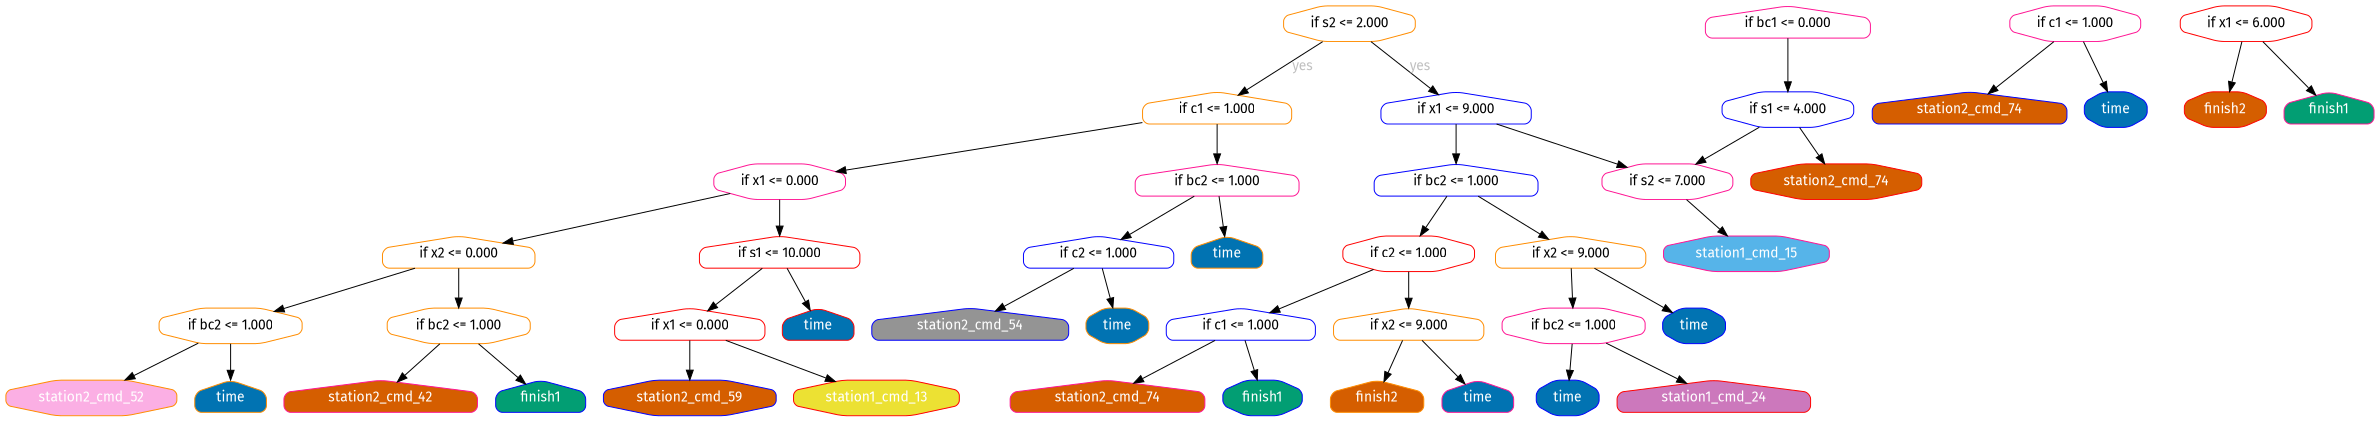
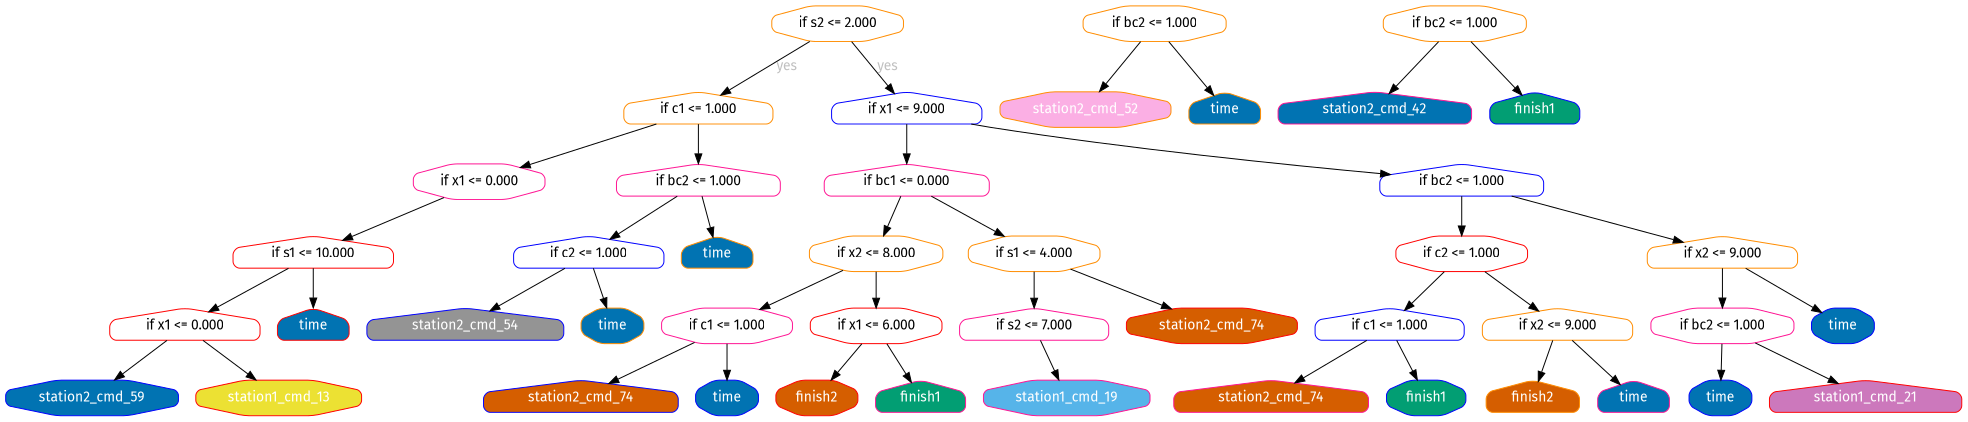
node "if s1 <= 4.000": color blue -> darkorange
edge "if x1 <= 9.000" -> "if s2 <= 7.000": now "if x1 <= 9.000" -> "if bc1 <= 0.000"
node "if s2 <= 7.000": shape octagon -> house
node "if x2 <= 0.000": removed
node "if x2 <= 8.000": added
node "station1_cmd_15": label "station1_cmd_15" -> "station1_cmd_19"
node "station2_cmd_42": fillcolor #d55e00 -> #0173b2
node "station2_cmd_59": fillcolor #d55e00 -> #0173b2
node "station1_cmd_24": label "station1_cmd_24" -> "station1_cmd_21"
